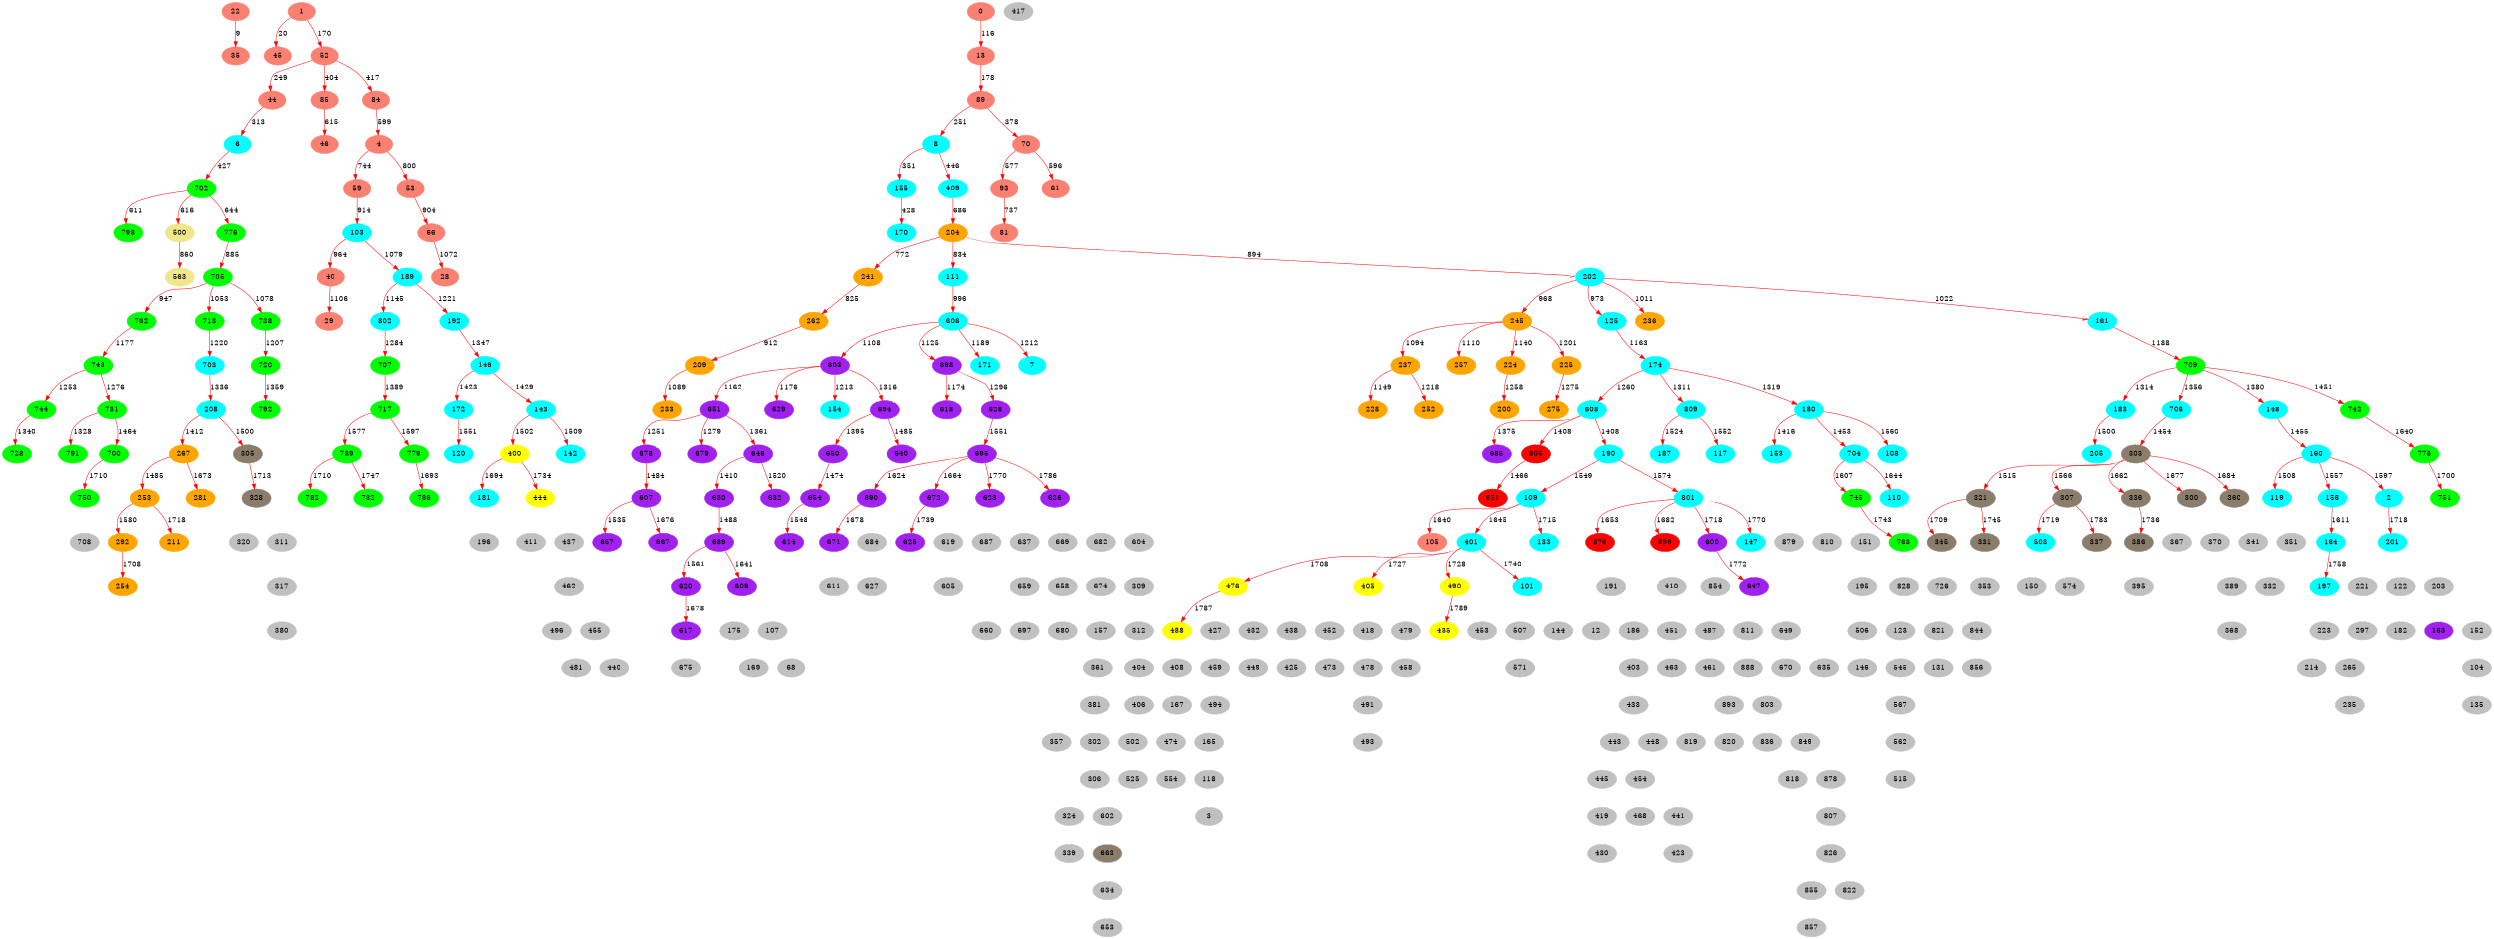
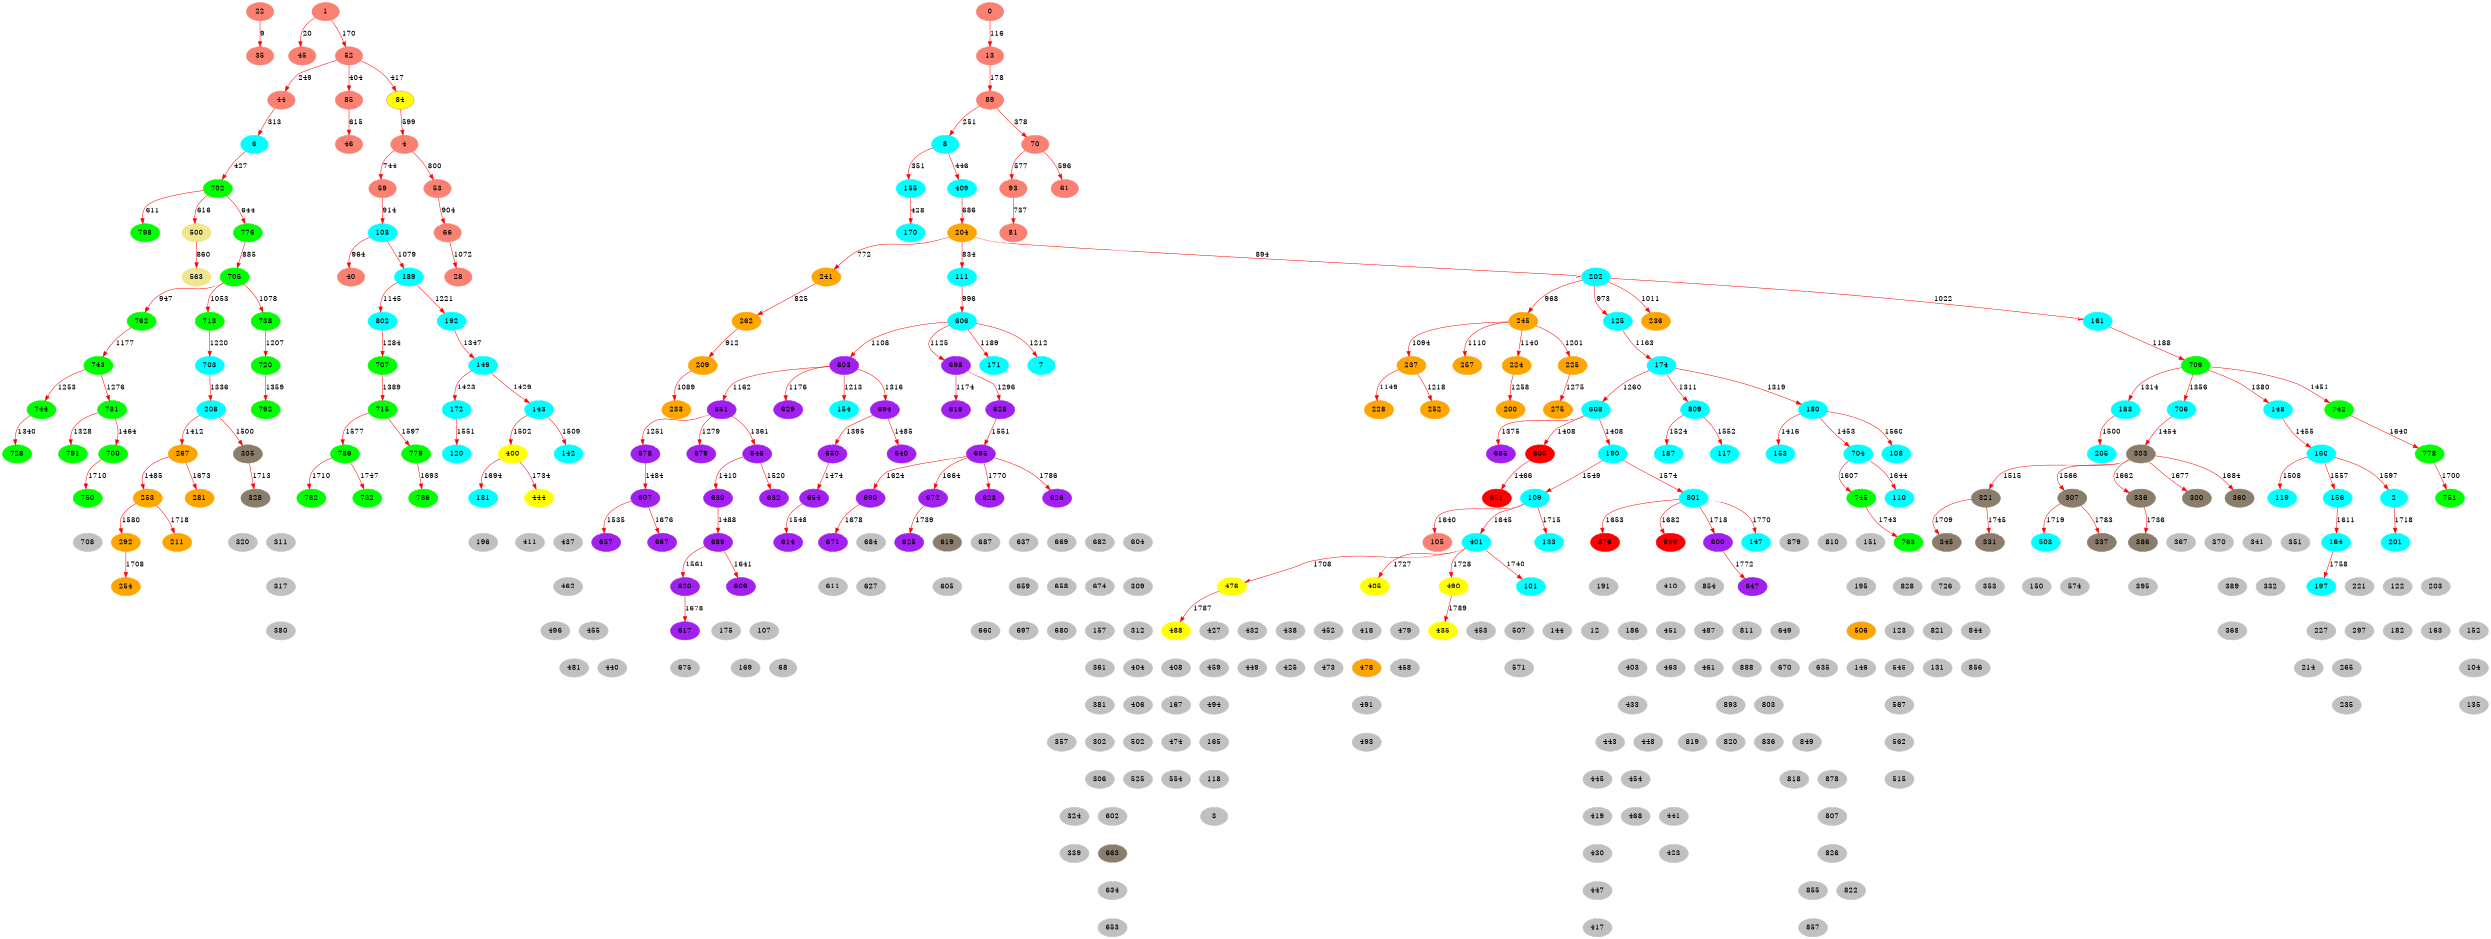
node "84": fillcolor salmon -> yellow
node "29": removed
node "717": label "717" -> "715"
node "619": fillcolor grey -> bisque4
node "506": fillcolor grey -> orange
node "223": label "223" -> "227"
node "163": fillcolor purple -> grey
node "478": fillcolor grey -> orange
node "447": added
